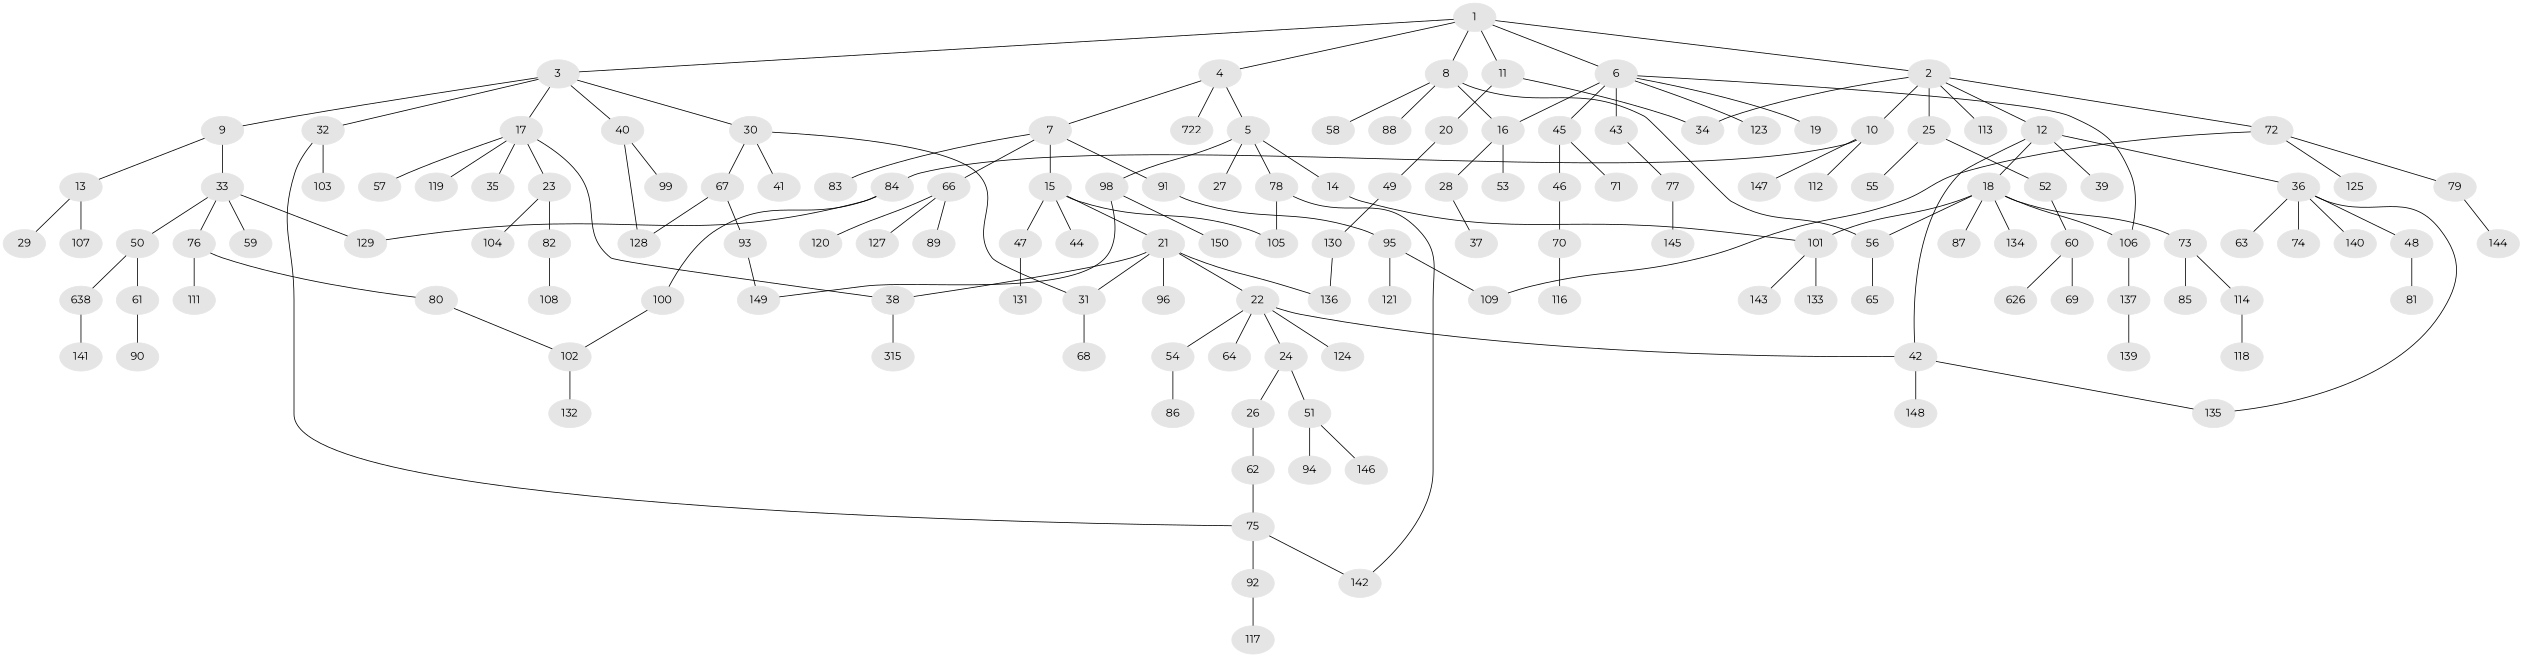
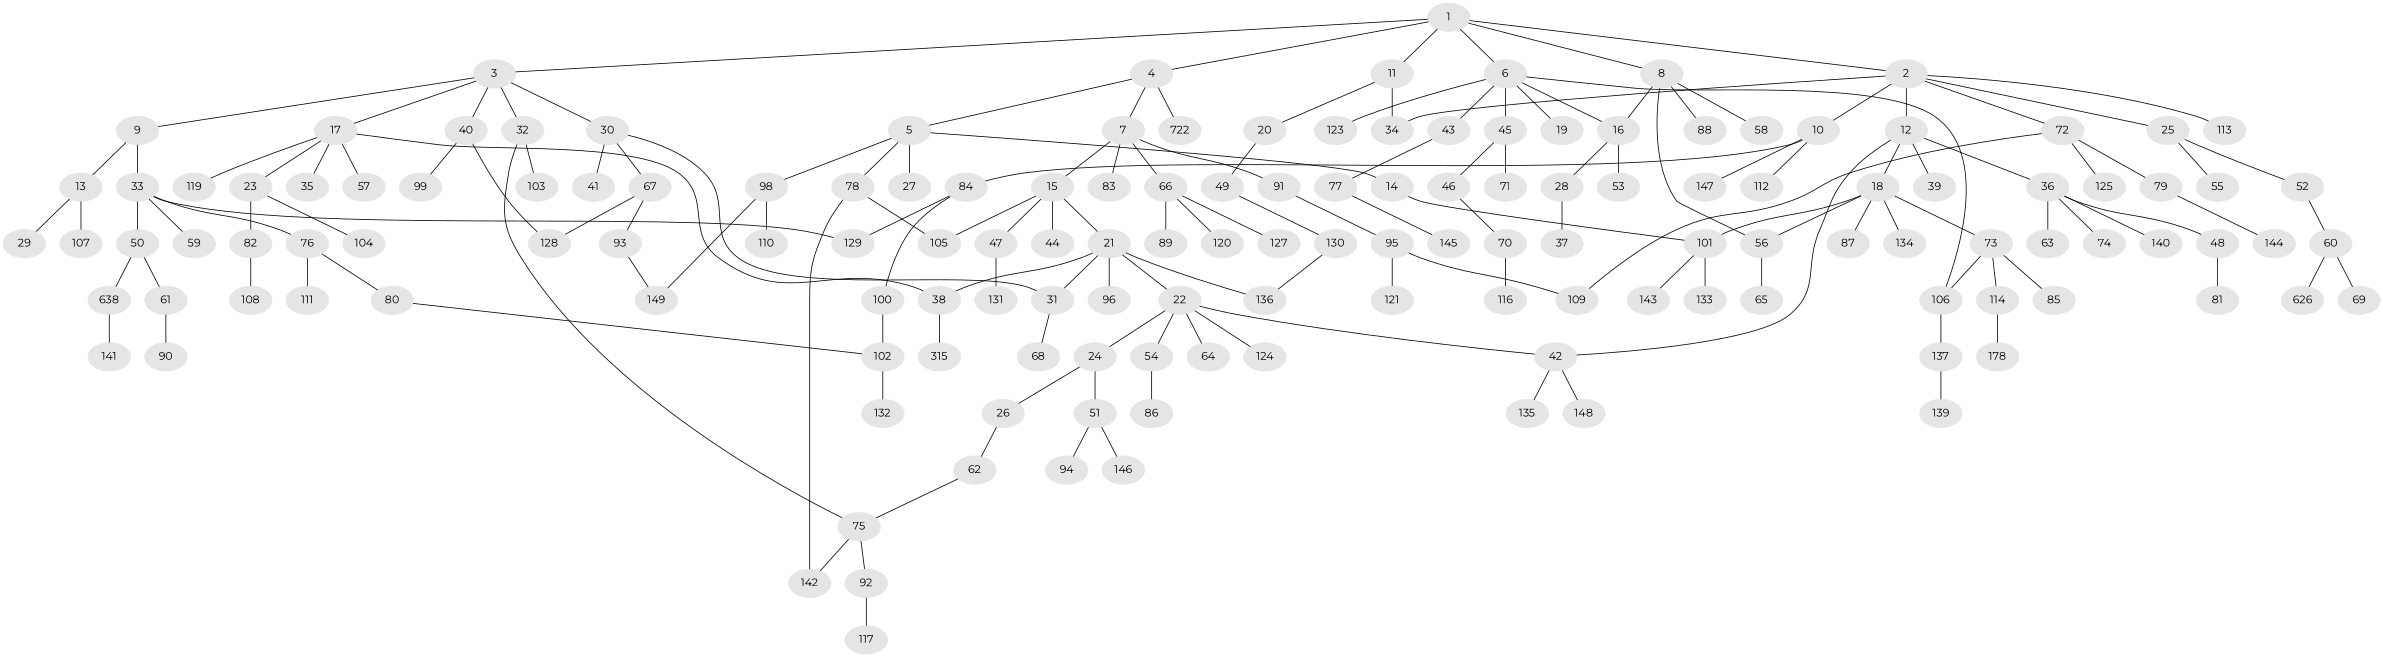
edge "18" -- "106": now "73" -- "106"
node "150": label "150" -> "110"
edge "36" -- "135": removed
node "118": label "118" -> "178"
